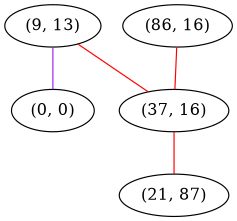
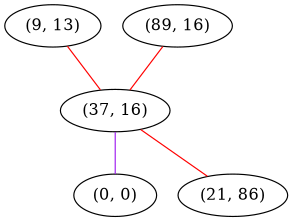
node "(86, 16)": label "(86, 16)" -> "(89, 16)"
edge "(9, 13)" -- "(0, 0)": now "(37, 16)" -- "(0, 0)"
node "(21, 87)": label "(21, 87)" -> "(21, 86)"
